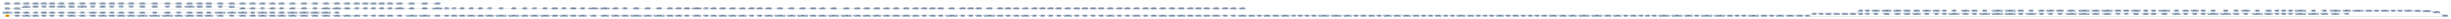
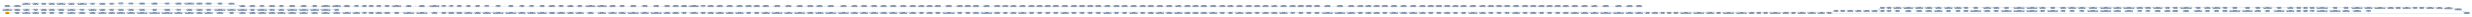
node "0x7c000074 addb %al, (%eax)": added
